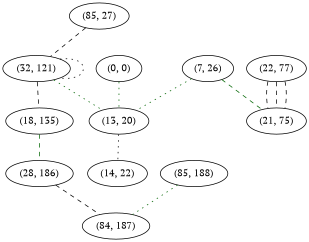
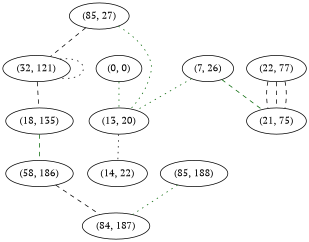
edge "(32, 121)" -- "(13, 20)": now "(85, 27)" -- "(13, 20)"
node "(28, 186)": label "(28, 186)" -> "(58, 186)"
